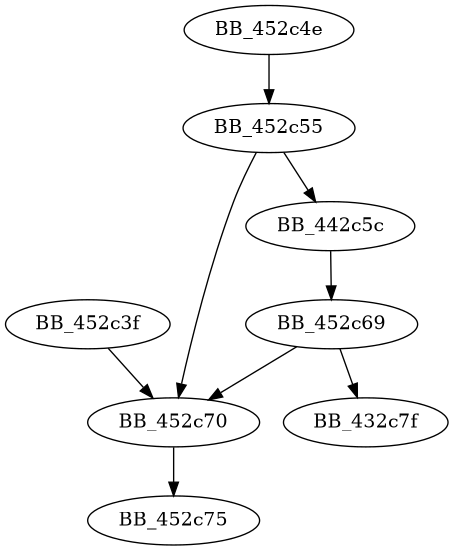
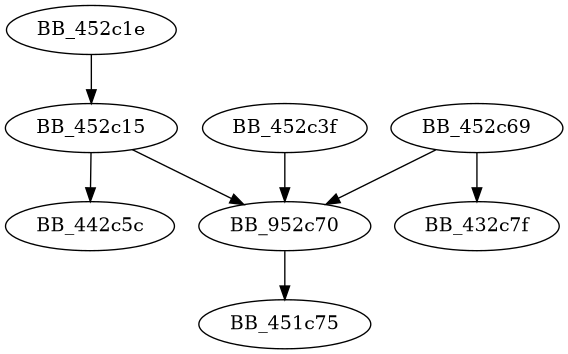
node "BB_452c4e": label "BB_452c4e" -> "BB_452c1e"
node "BB_452c55": label "BB_452c55" -> "BB_452c15"
edge "BB_442c5c" -> "BB_452c69": removed
node "BB_452c70": label "BB_452c70" -> "BB_952c70"
node "BB_452c75": label "BB_452c75" -> "BB_451c75"
